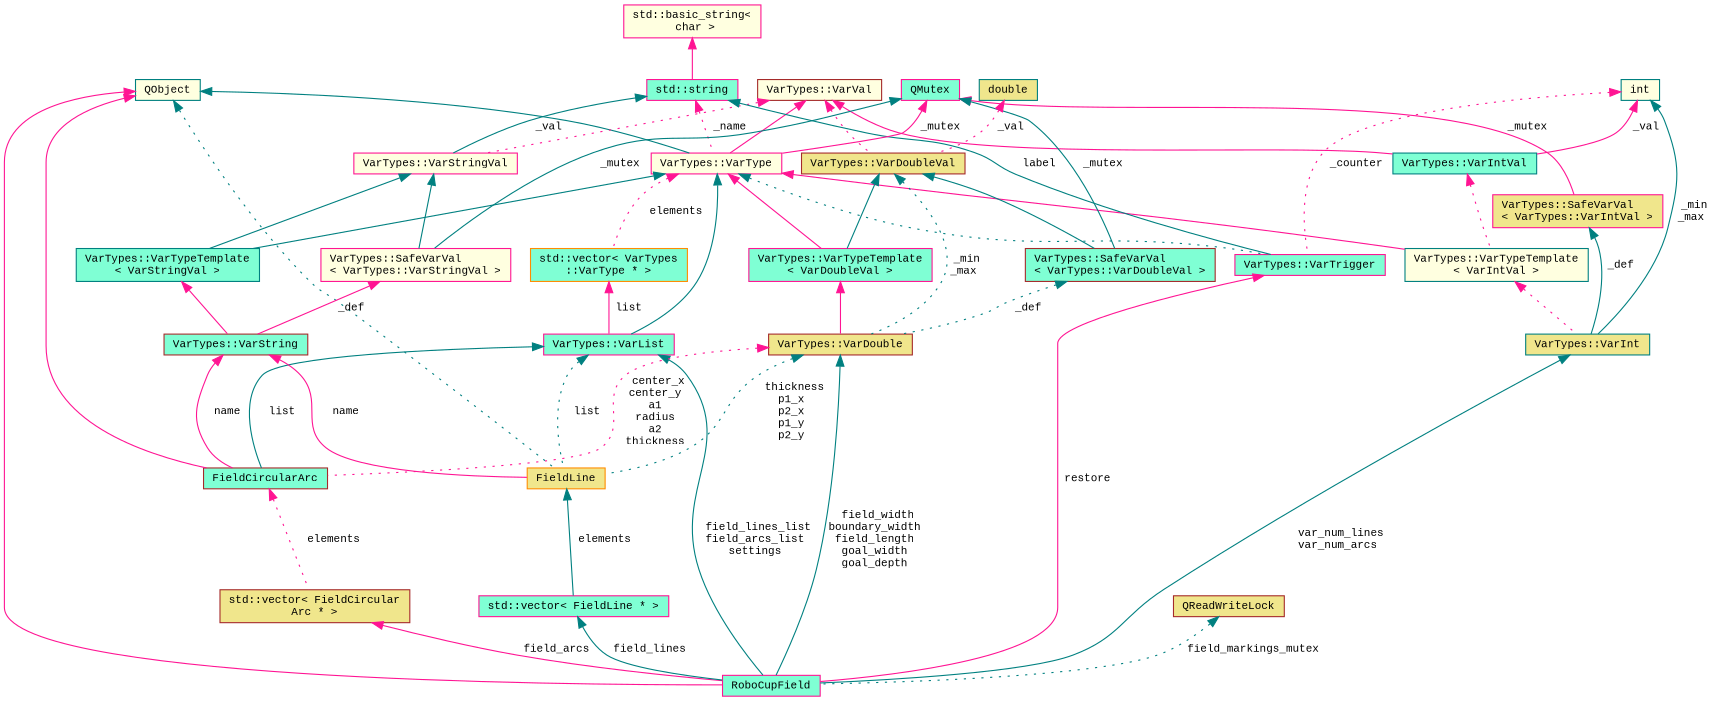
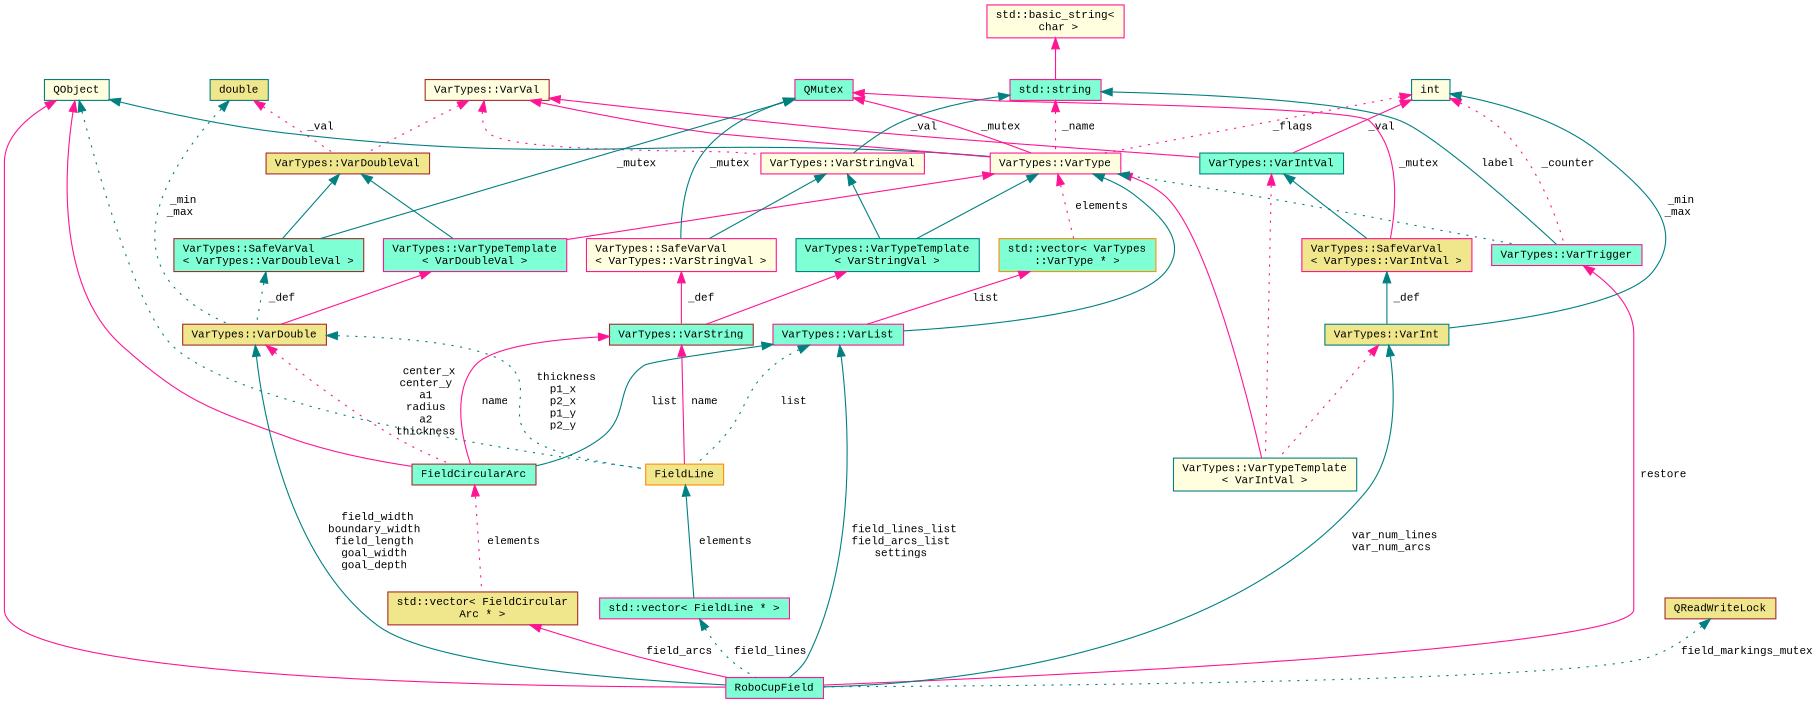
edge "VarTypes::VarType" -> "int": added, label "_flags"
edge "VarTypes::SafeVarVal < VarTypes::VarIntVal >" -> "VarTypes::VarIntVal": added
edge "VarTypes::VarDouble" -> "VarTypes::VarDoubleVal": now "VarTypes::VarDouble" -> "double"
edge "VarTypes::VarInt" -> "VarTypes::VarTypeTemplate < VarIntVal >": reversed
edge "RoboCupField" -> "std::vector< FieldLine * >": style solid -> dotted
